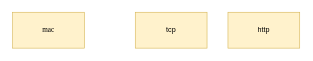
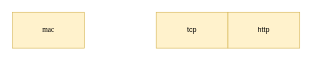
node "tcp": moved (171, 30) -> (192, 30)
